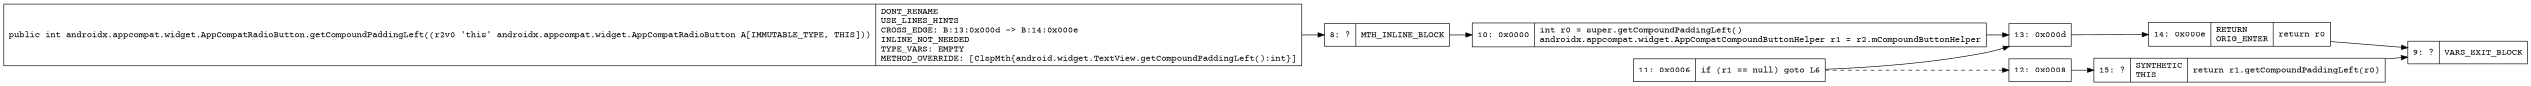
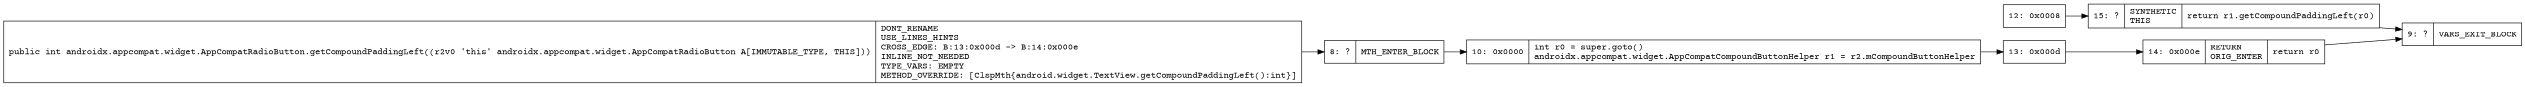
node "10: 0x0000": text "int r0 = super.getCompoundPaddingLeft()" -> "int r0 = super.goto()"
node "8: ?": text "MTH_INLINE_BLOCK" -> "MTH_ENTER_BLOCK"
node "11: 0x0006": removed
